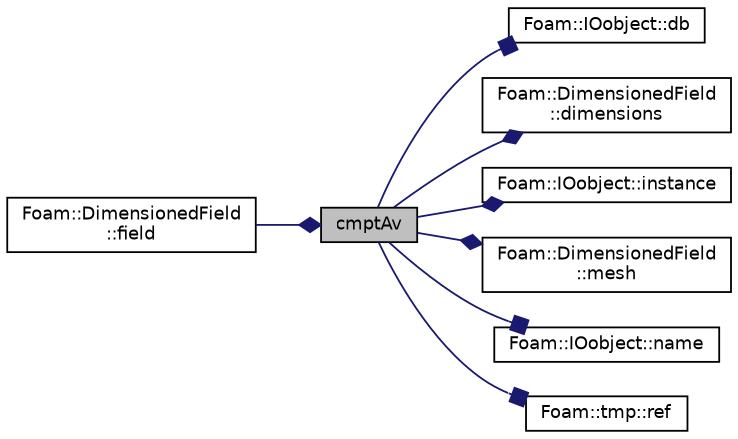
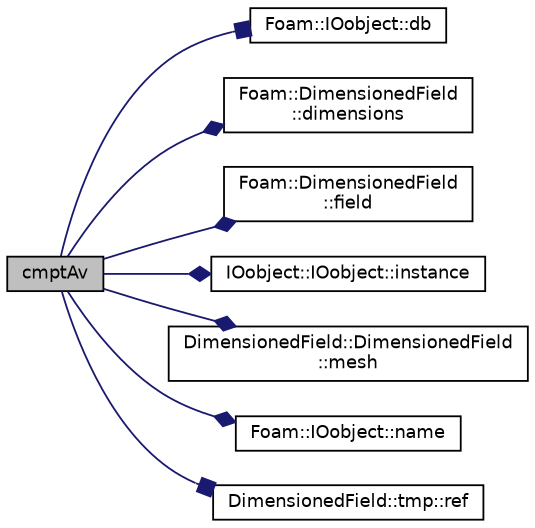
node "Foam::IOobject::instance": label "Foam::IOobject::instance" -> "IOobject::IOobject::instance"
edge "Foam::DimensionedField ::field" -> "cmptAv": reversed
node "Foam::DimensionedField ::mesh": label "Foam::DimensionedField ::mesh" -> "DimensionedField::DimensionedField ::mesh"
edge "cmptAv" -> "Foam::IOobject::name": arrowhead box -> diamond
node "Foam::tmp::ref": label "Foam::tmp::ref" -> "DimensionedField::tmp::ref"
